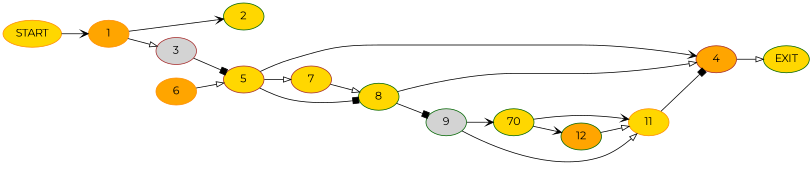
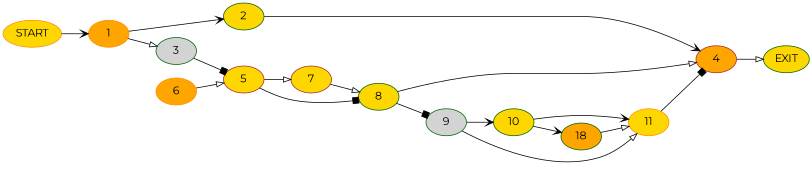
edge "5" -> "4": now "2" -> "4"
node "3": color brown -> darkgreen
node "70": label "70" -> "10"
node "12": label "12" -> "18"
